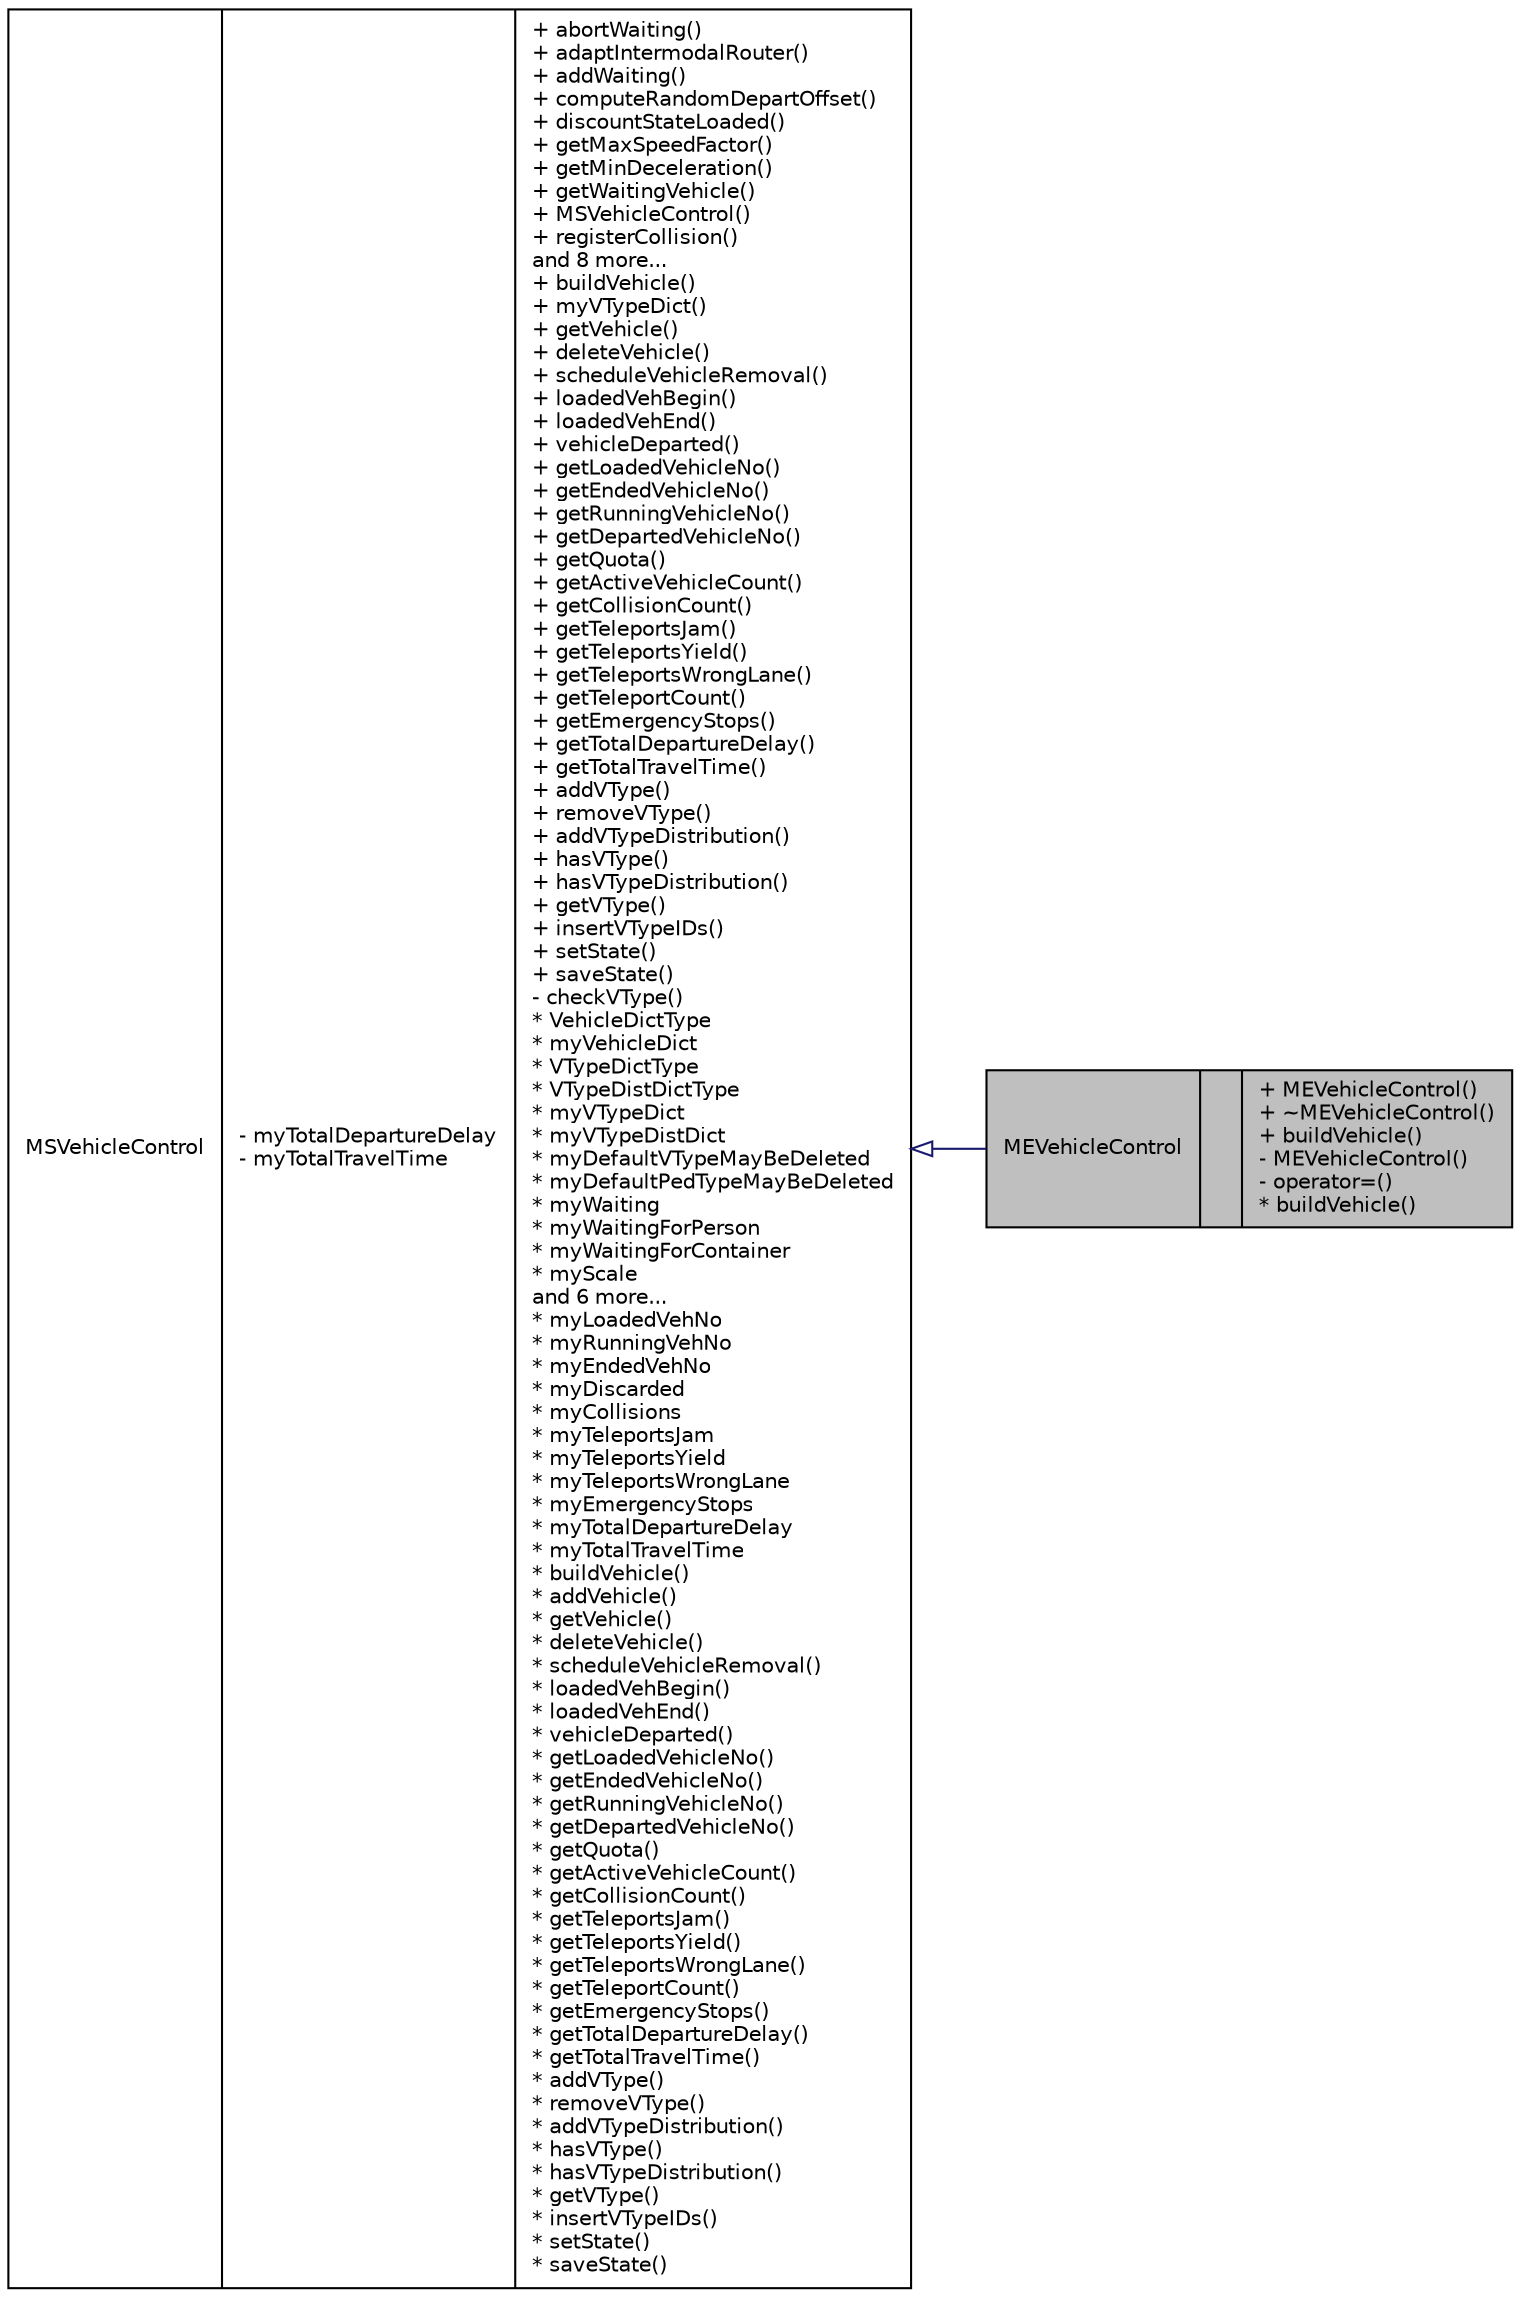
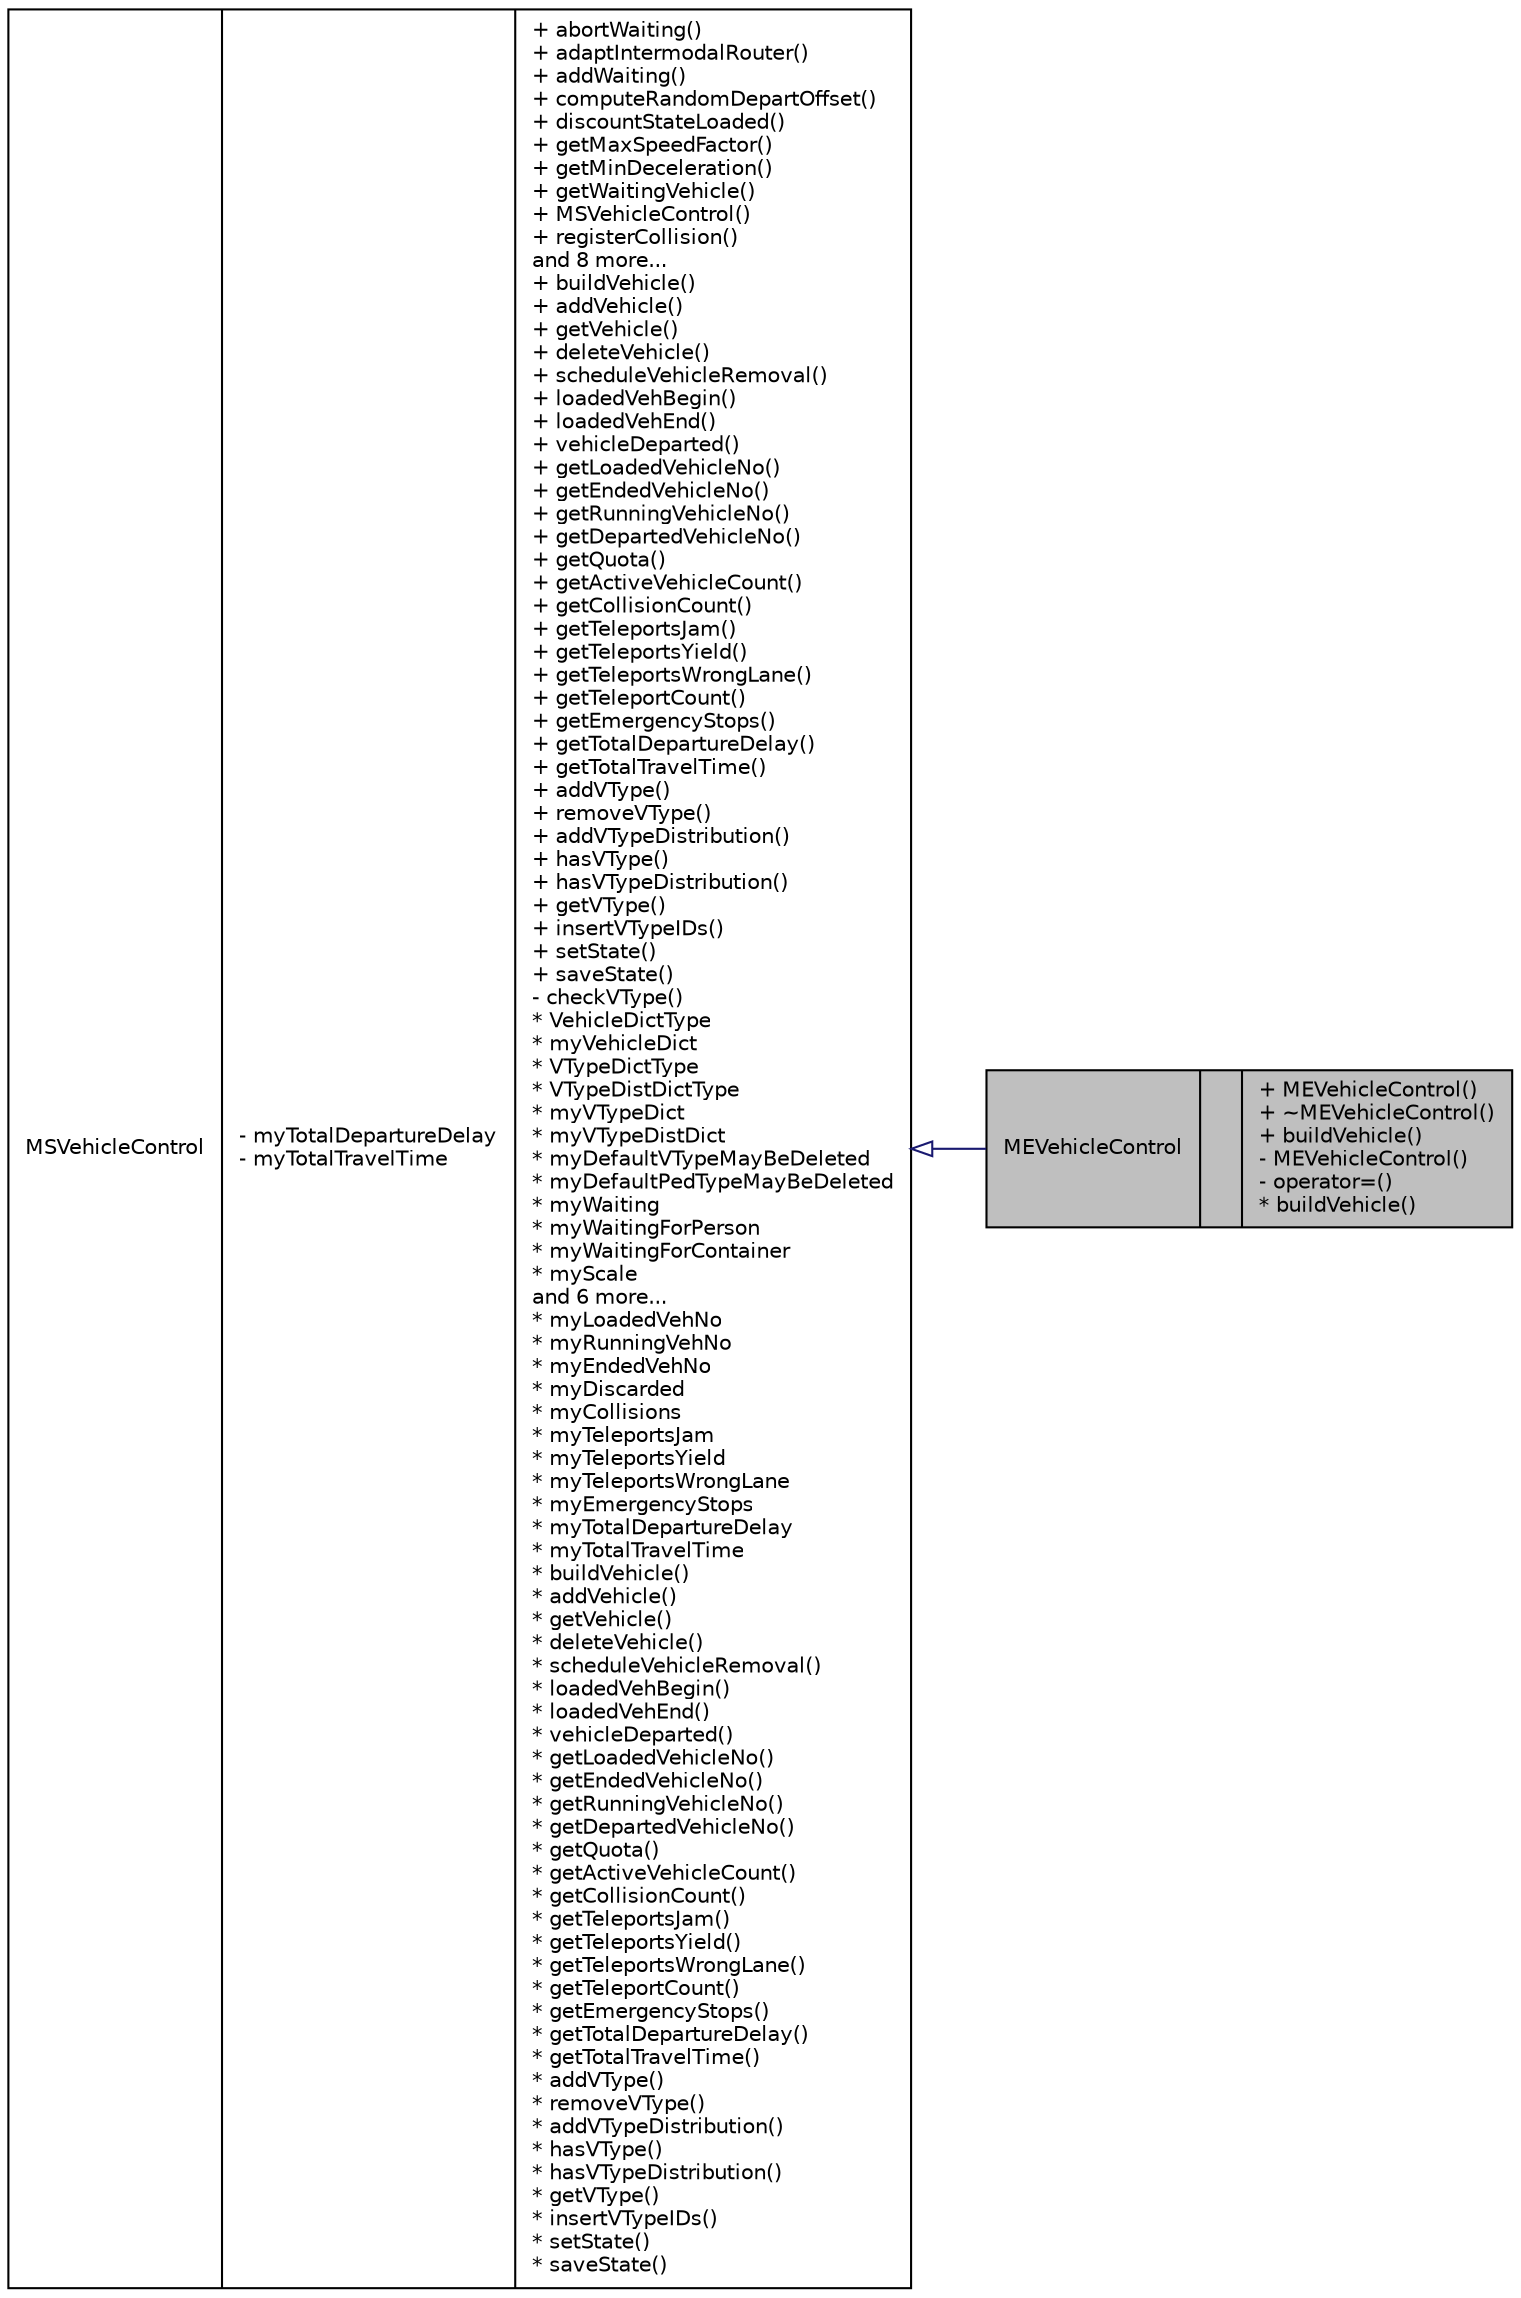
node "MSVehicleControl": text "+ myVTypeDict()" -> "+ addVehicle()"
